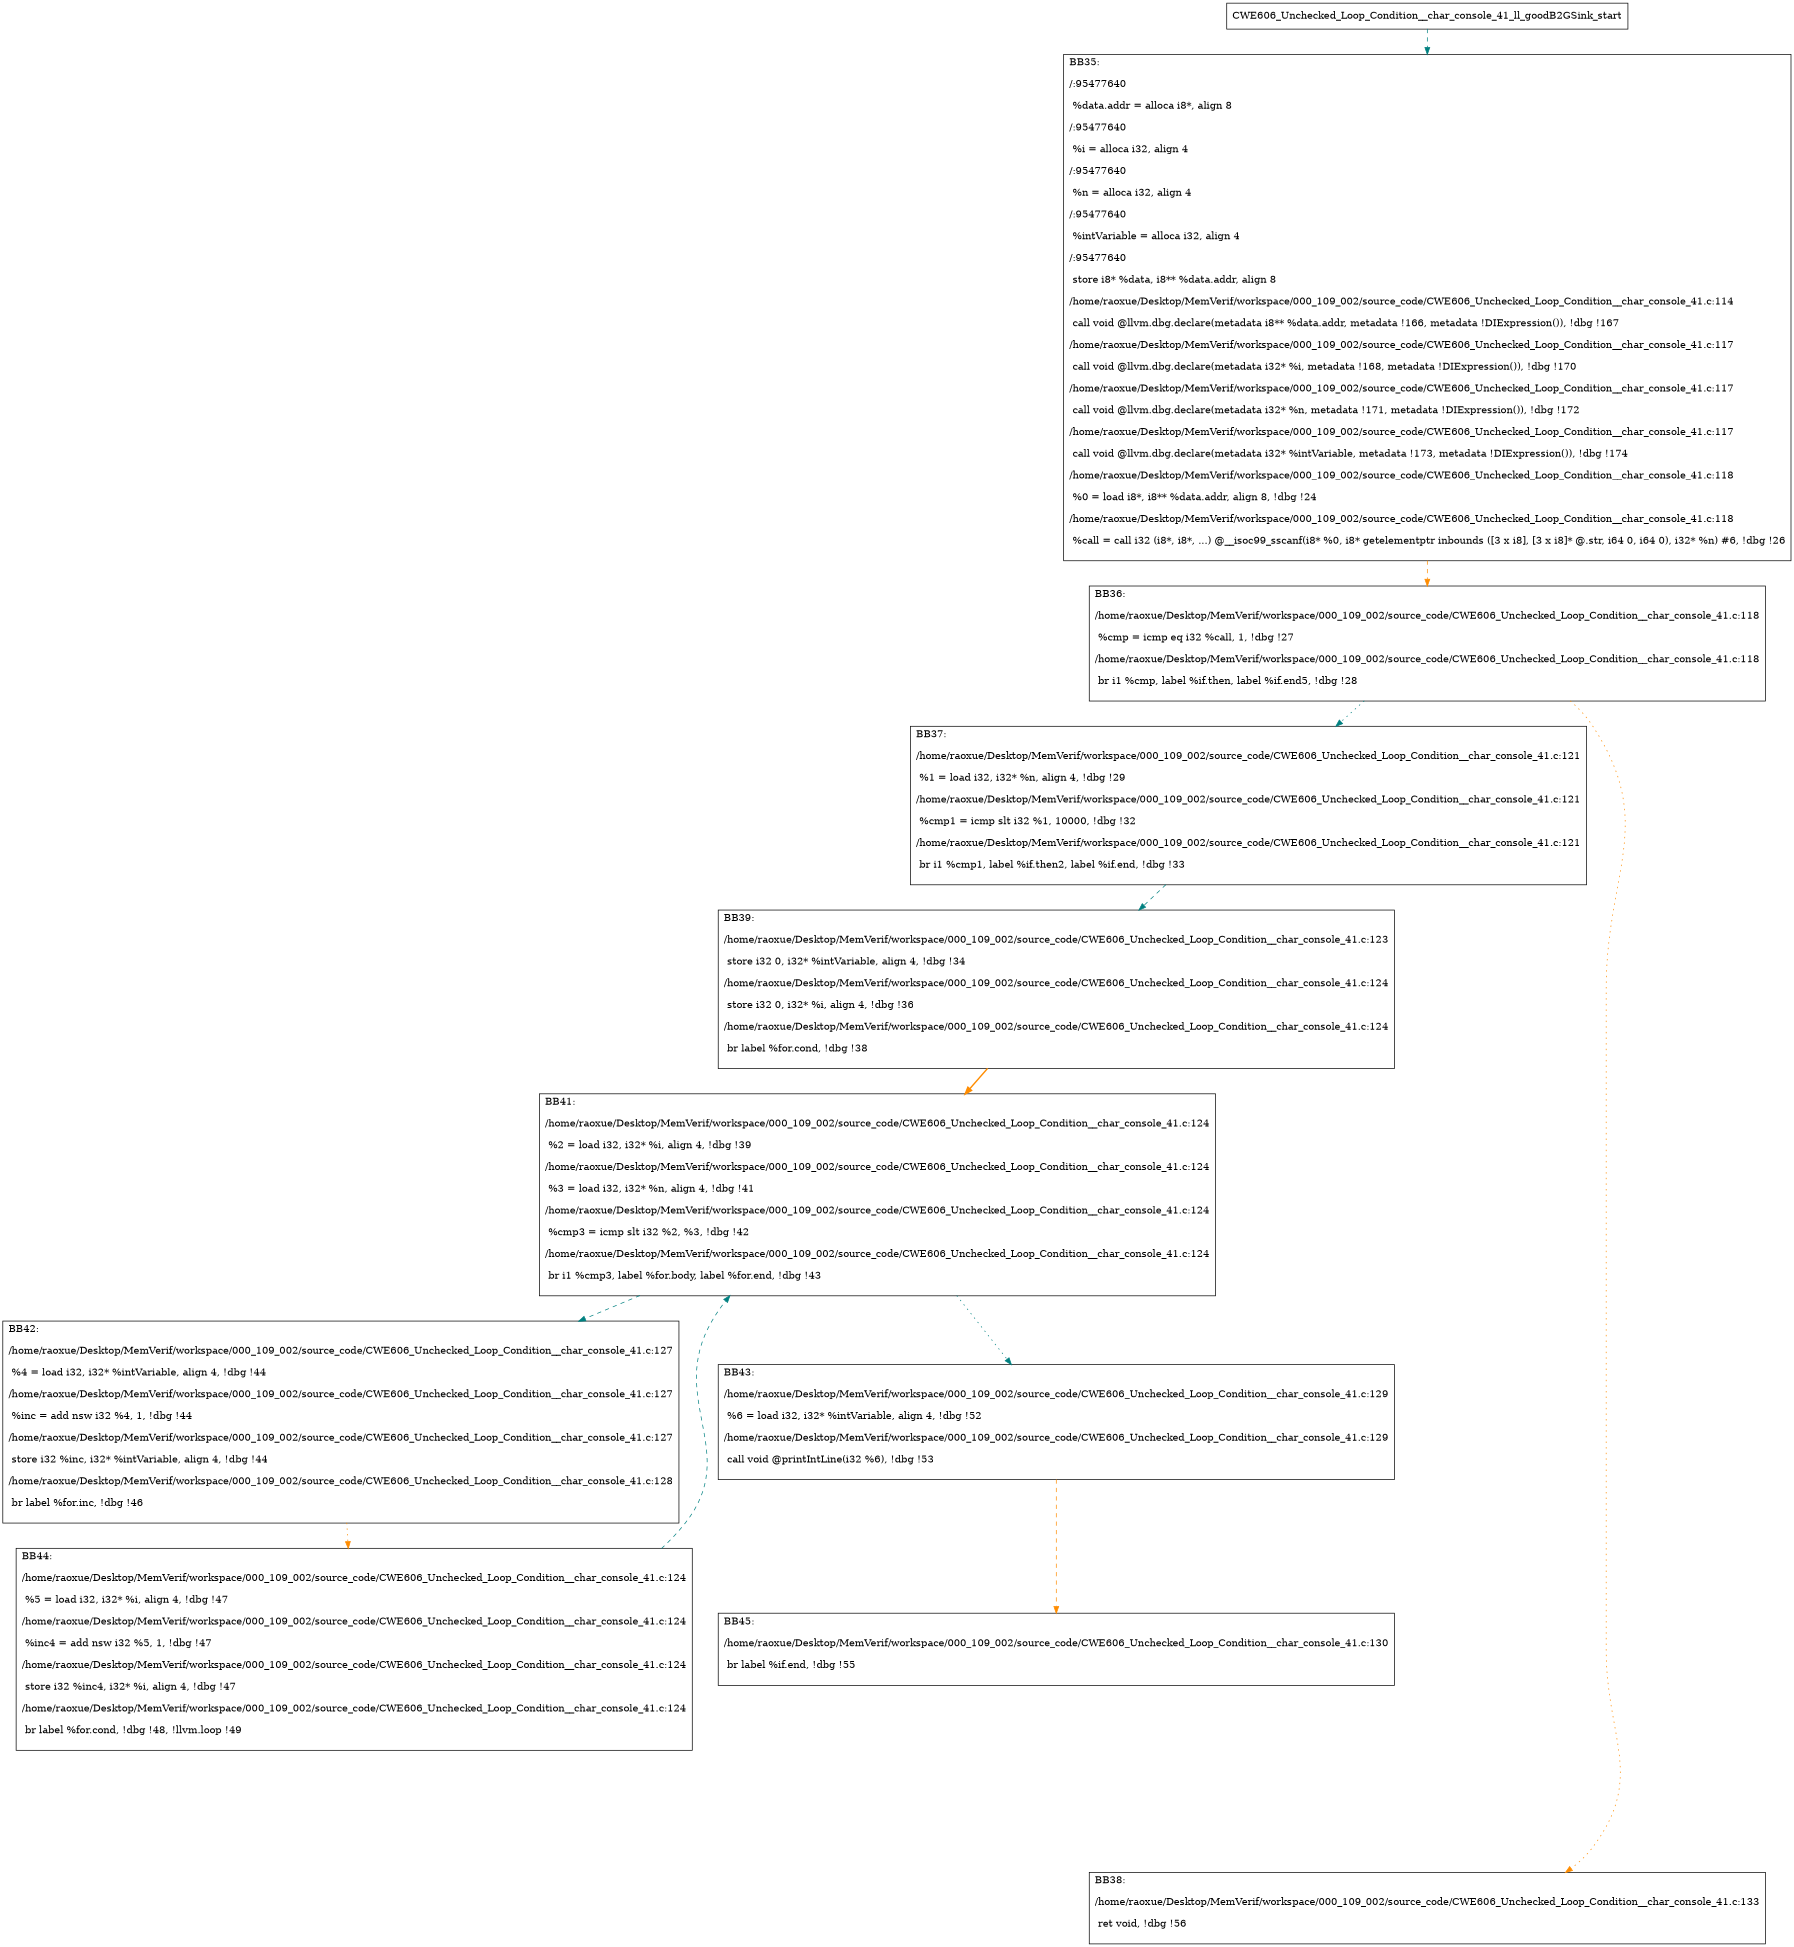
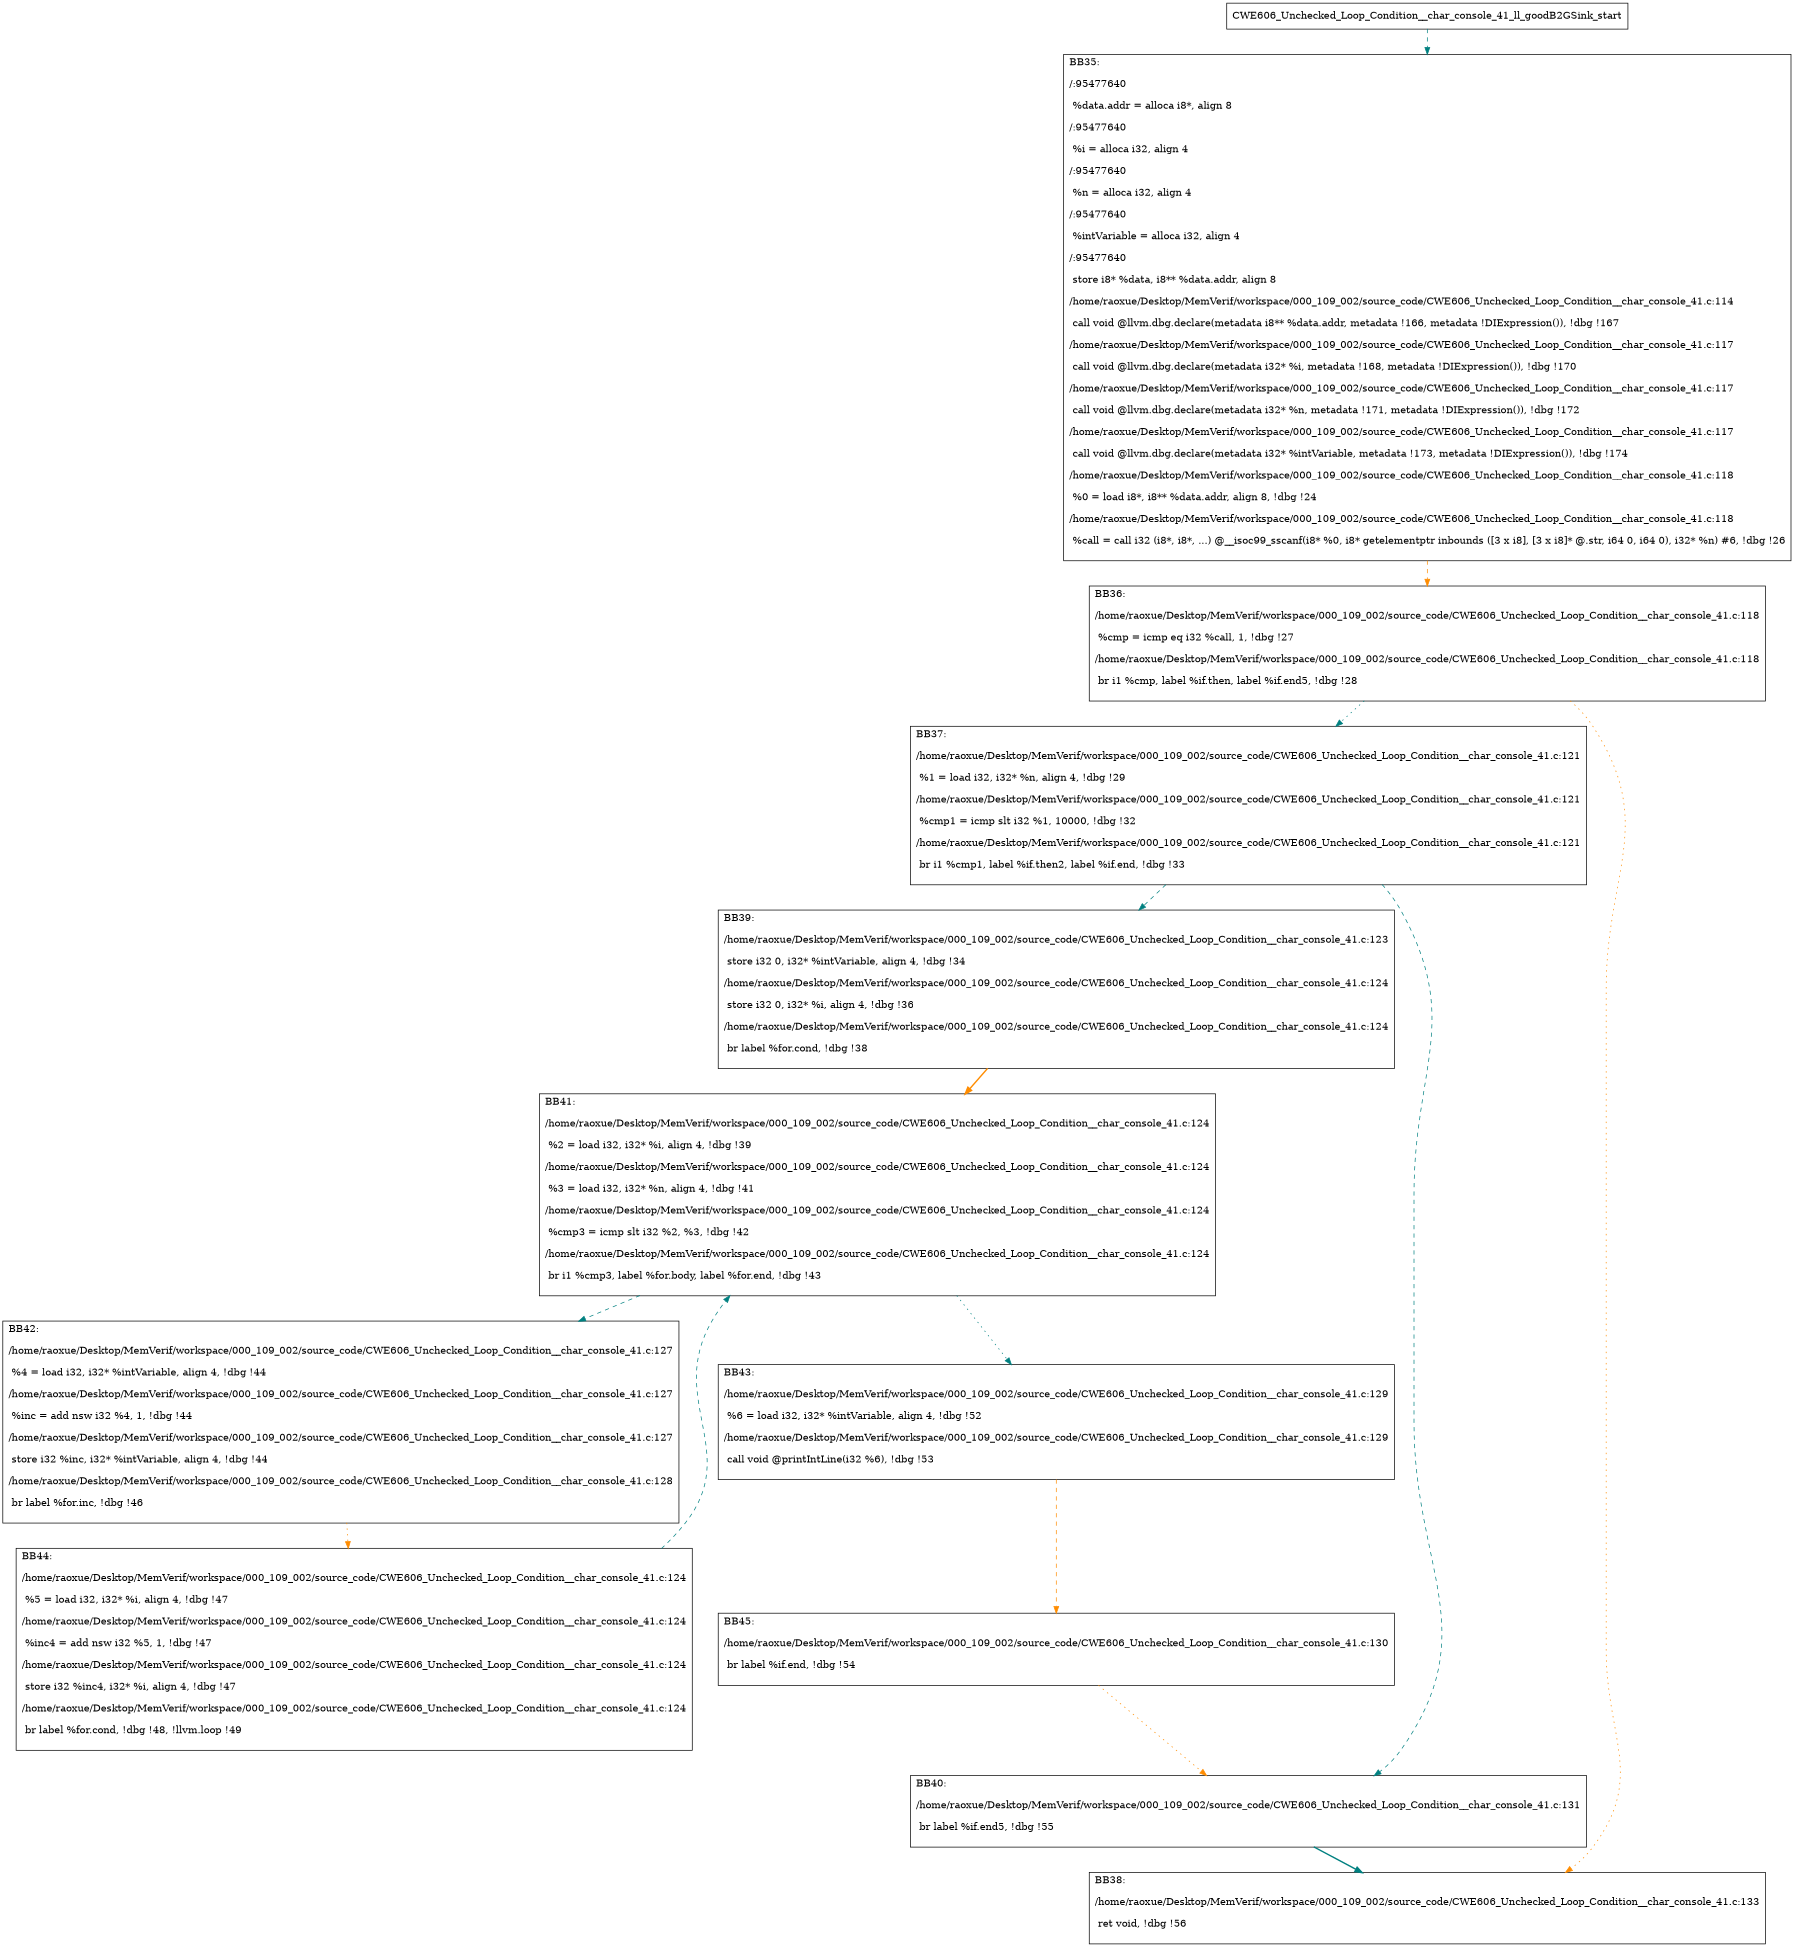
node "BB45:": text "br label %if.end, !dbg !55" -> "br label %if.end, !dbg !54"
node "BB40:": added
